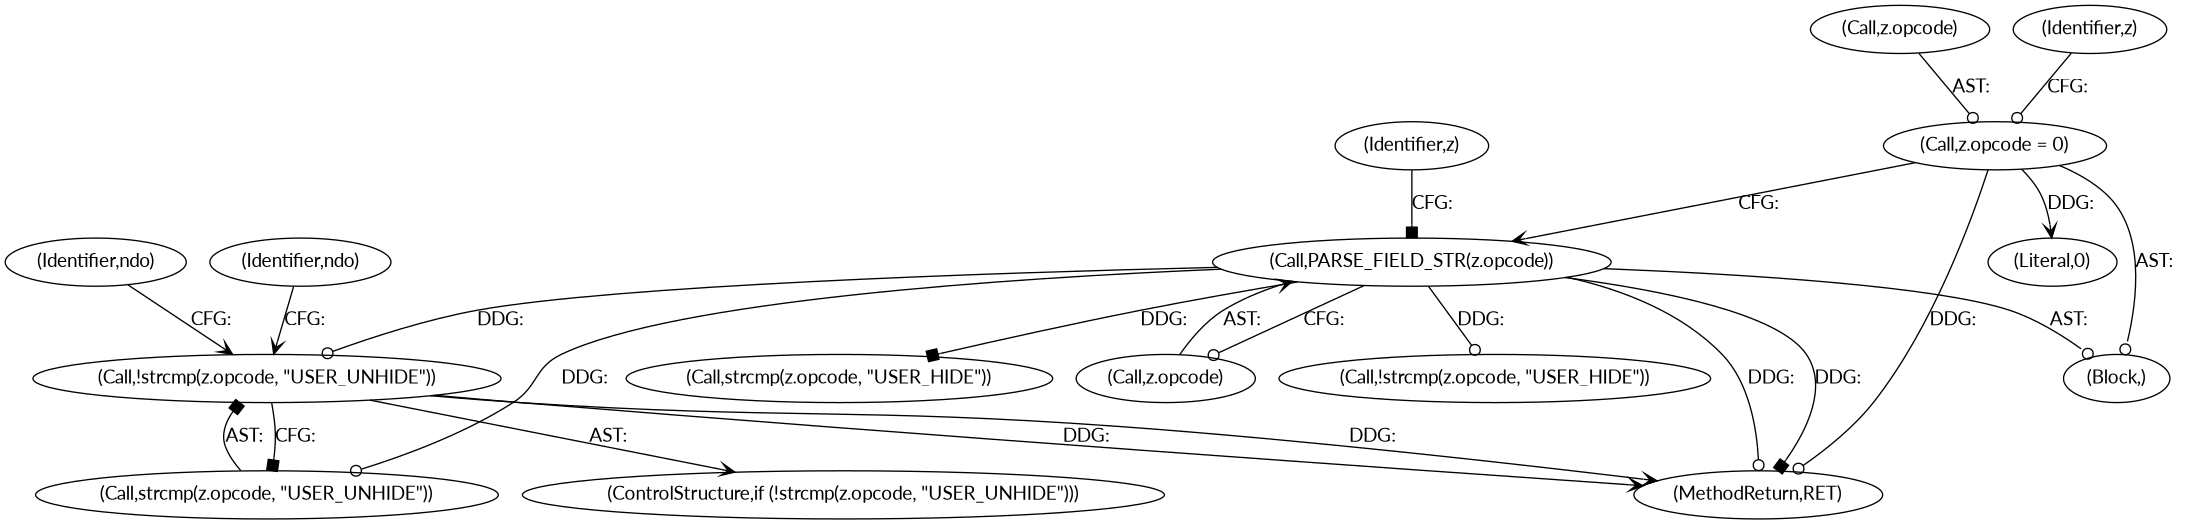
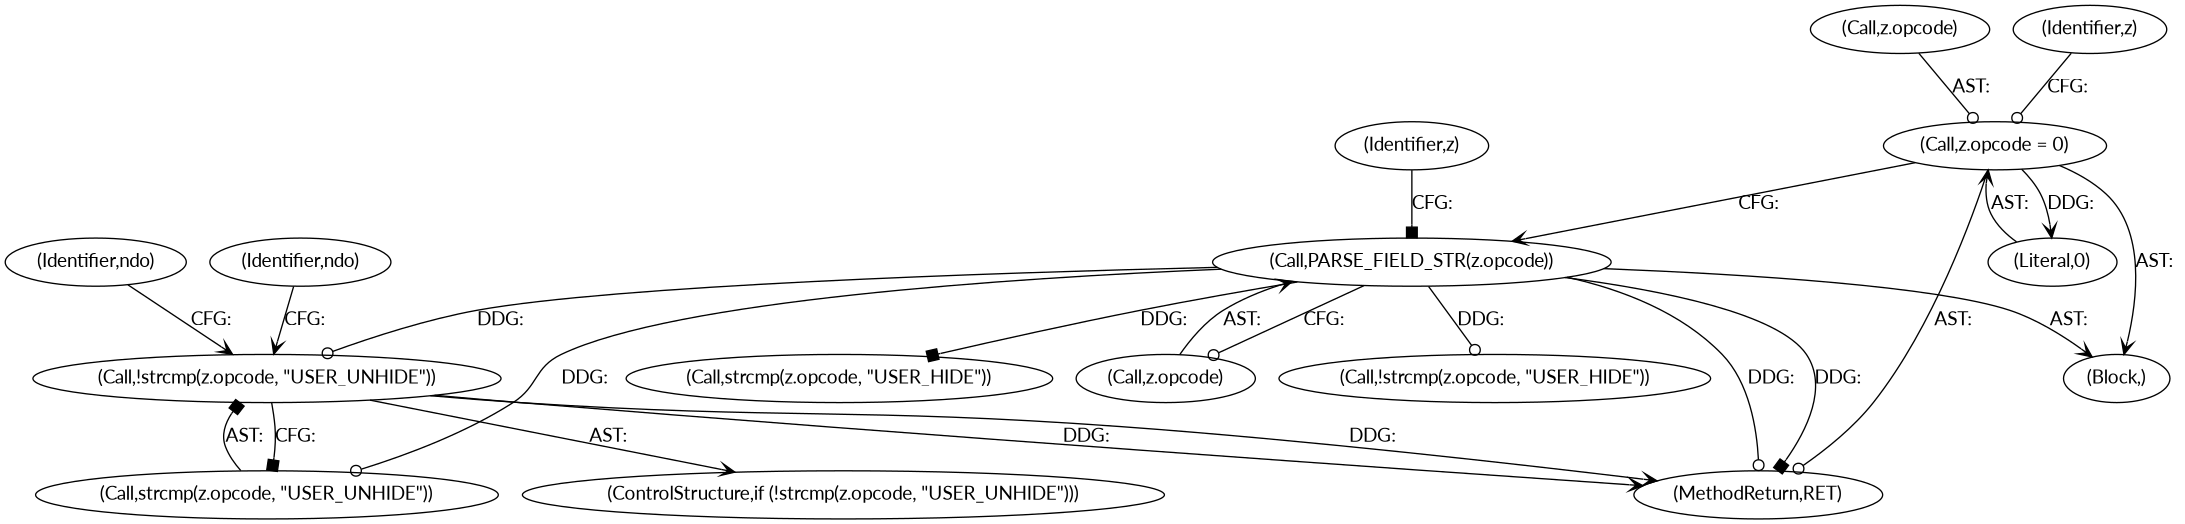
edge "(Literal,0)" -> "(Call,z.opcode = 0)": added, label "AST:"
edge "(Call,z.opcode = 0)" -> "(Block,)": arrowhead odot -> vee
edge "(Call,PARSE_FIELD_STR(z.opcode))" -> "(Block,)": arrowhead odot -> vee
edge "(Call,z.opcode = 0)" -> "(MethodReturn,RET)": label "DDG: " -> "AST: "
